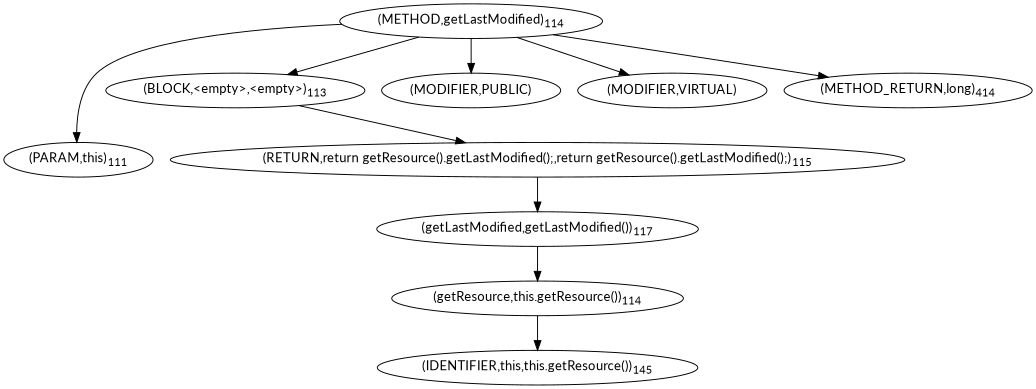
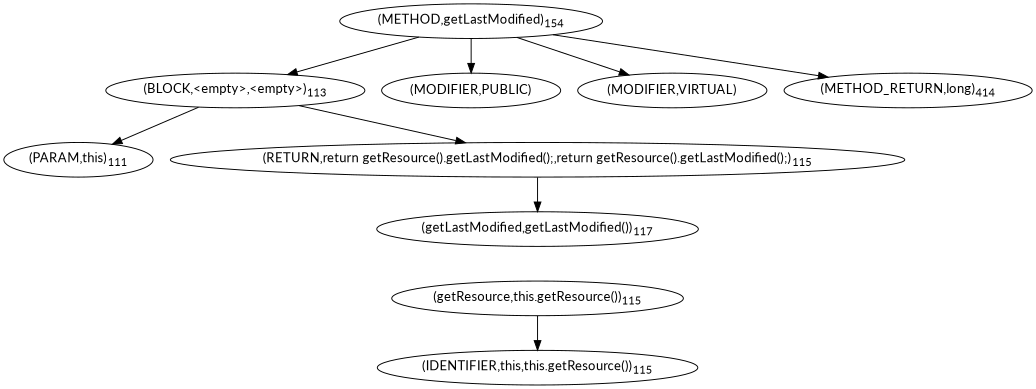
node "(METHOD,getLastModified)": text "114" -> "154"
edge "(METHOD,getLastModified)" -> "(PARAM,this)": now "(BLOCK,<empty>,<empty>)" -> "(PARAM,this)"
edge "(getLastModified,getLastModified())" -> "(getResource,this.getResource())": removed
node "(getResource,this.getResource())": text "114" -> "115"
node "(IDENTIFIER,this,this.getResource())": text "145" -> "115"
